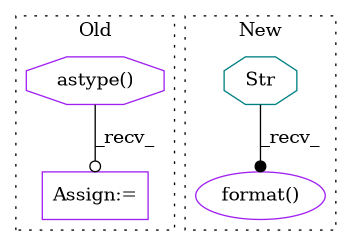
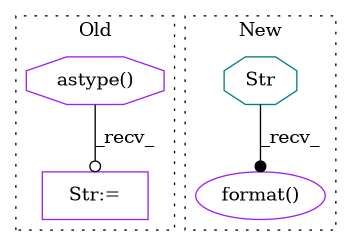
node "Assign:=": label "Assign:=" -> "Str:="
